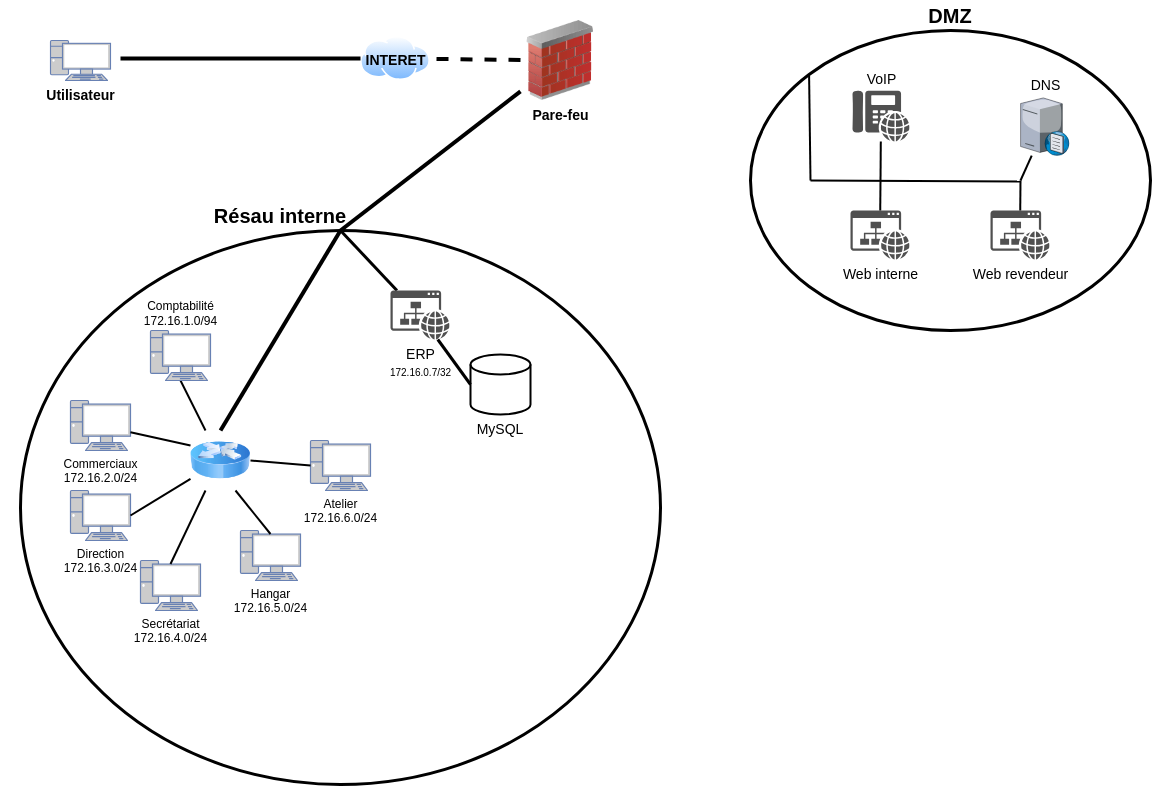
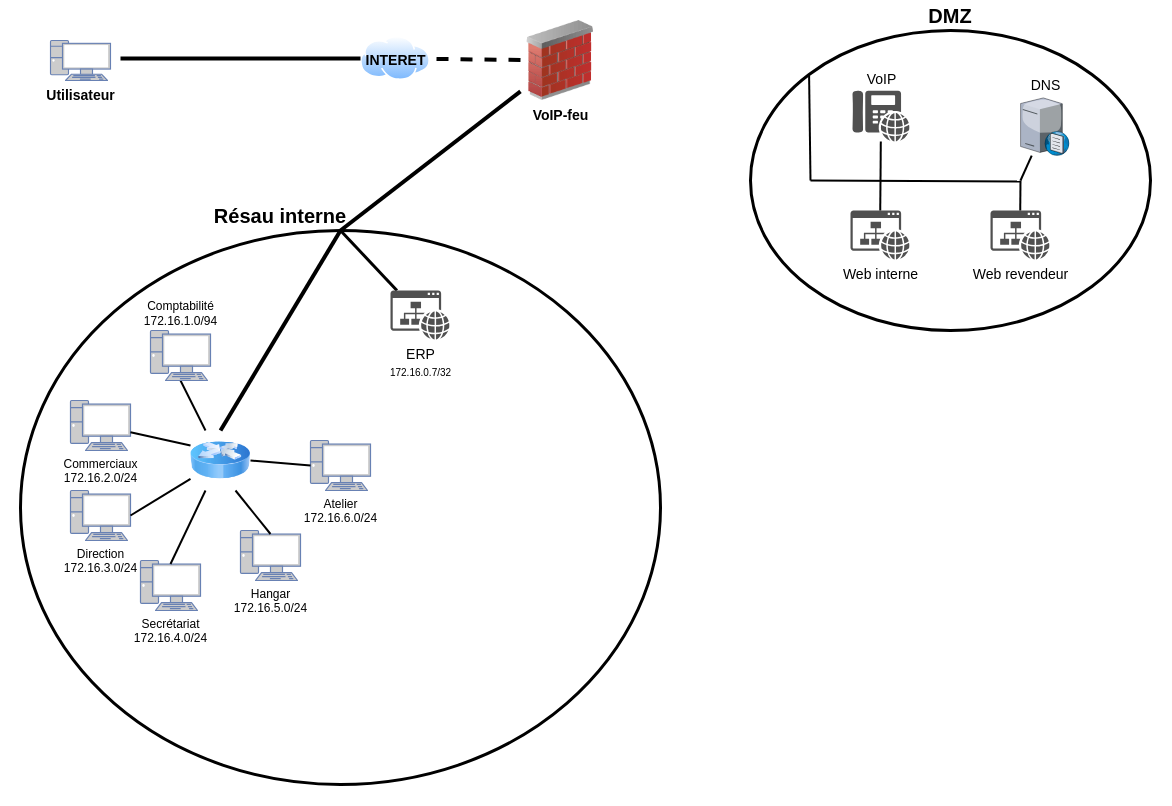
node "Pare-feu": label "Pare-feu" -> "VoIP-feu"
edge "ERP172.16.0.7/32" -- "MySQL": removed
node "MySQL": removed
